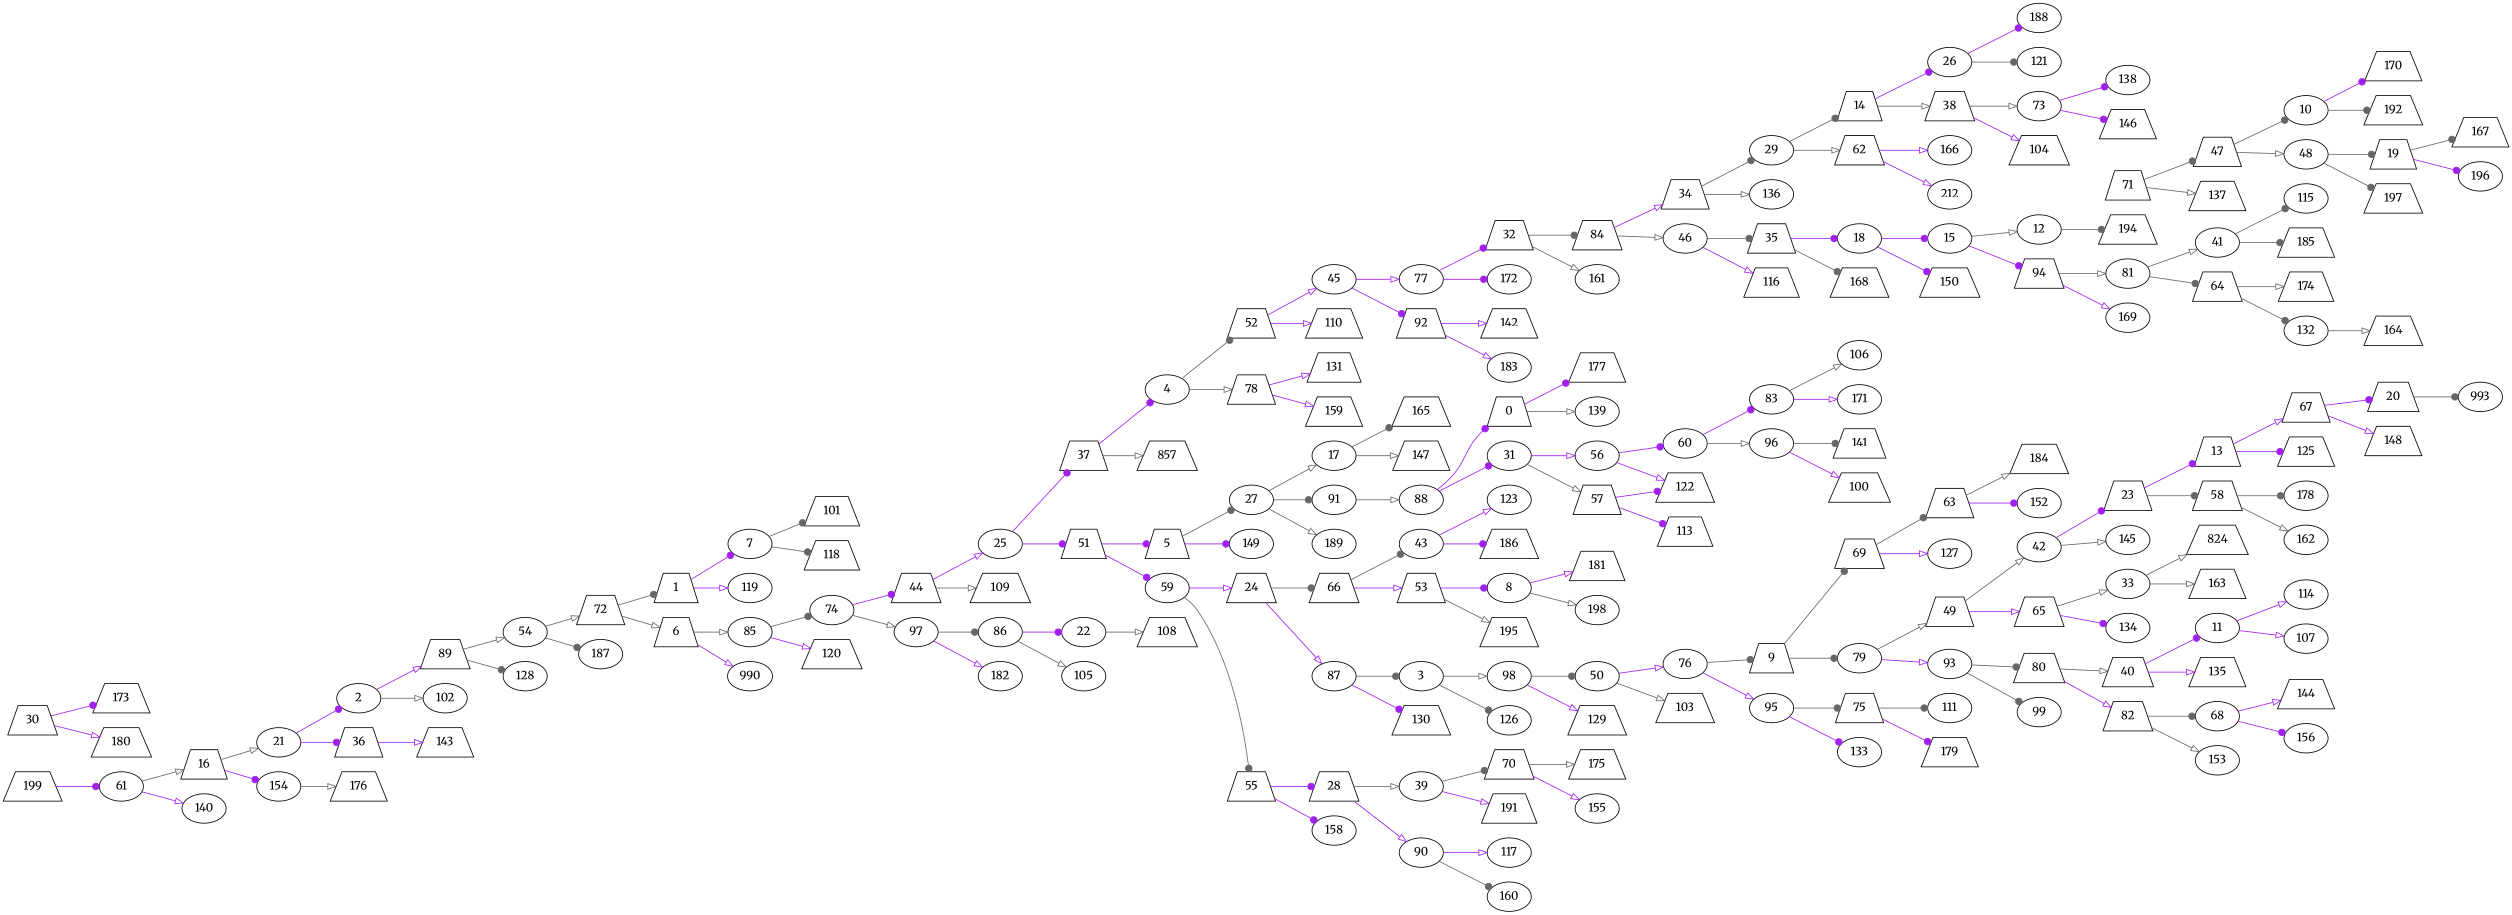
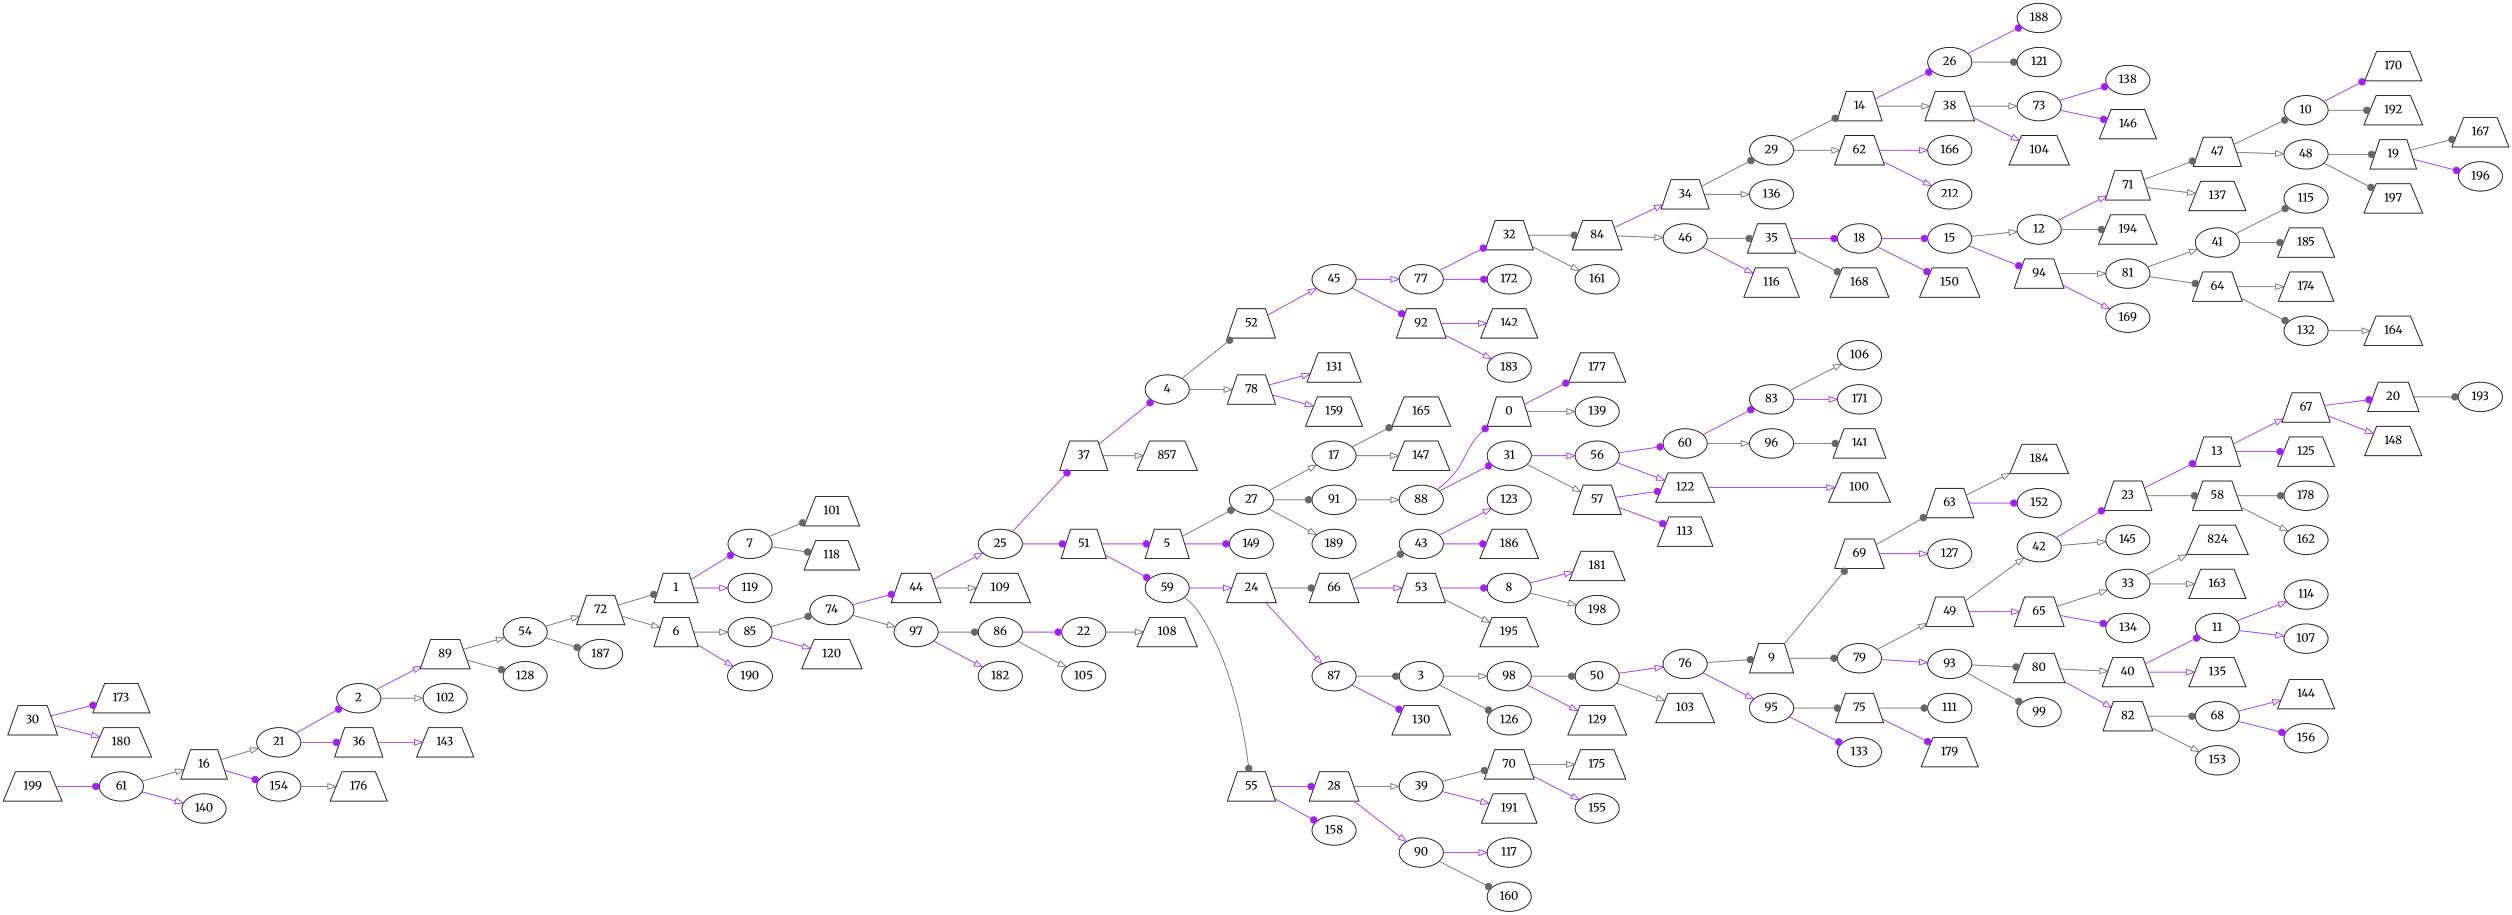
edge "12" -> "71": added
node "110": removed
node "993": label "993" -> "193"
edge "96" -> "100": now "122" -> "100"
node "990": label "990" -> "190"
